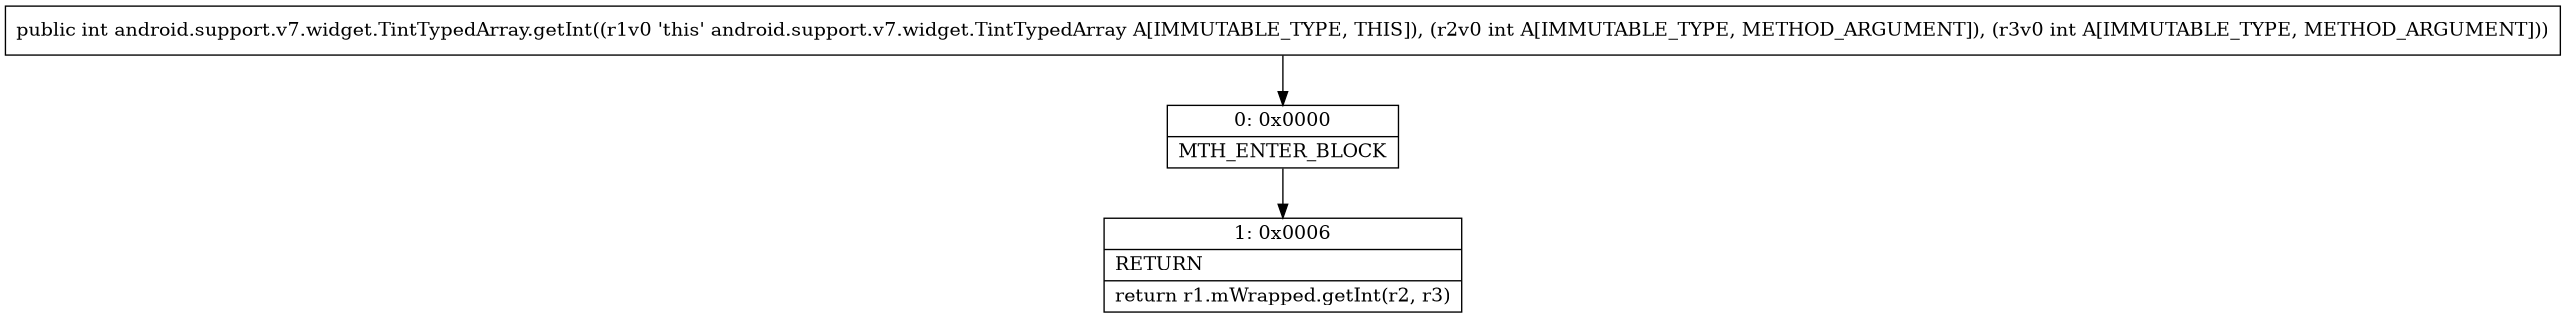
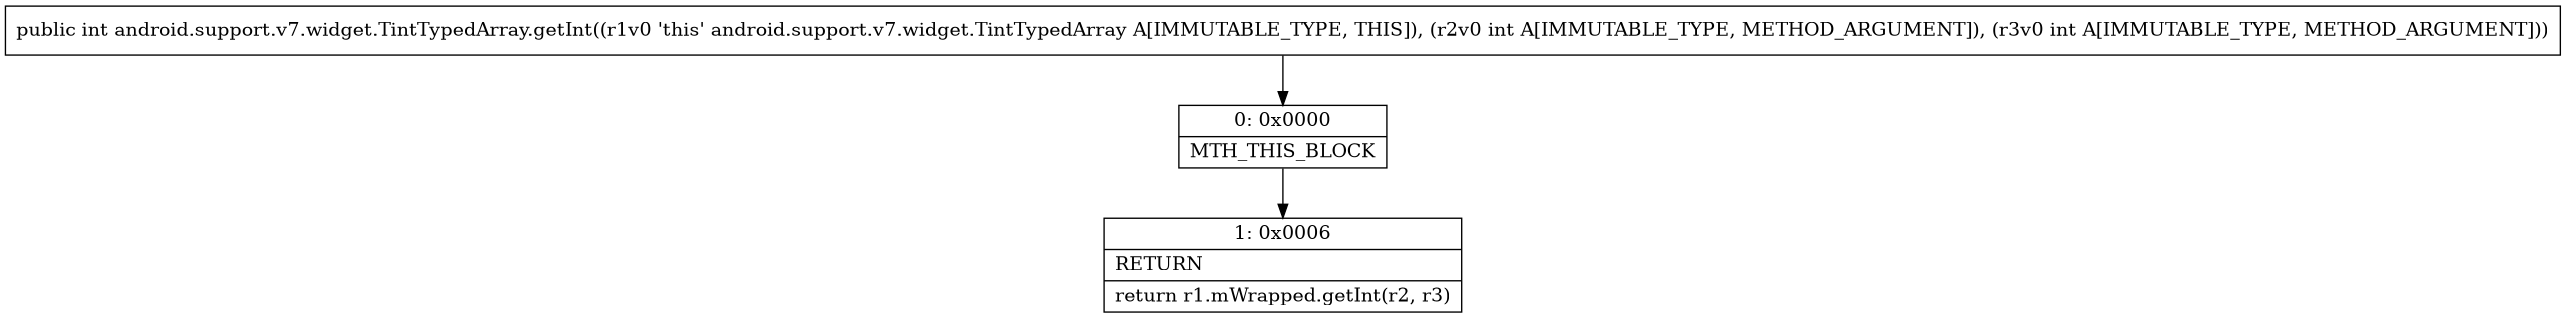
node "0: 0x0000": text "MTH_ENTER_BLOCK" -> "MTH_THIS_BLOCK"
